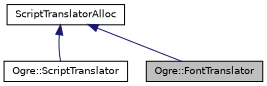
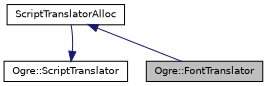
edge "Ogre::ScriptTranslator" -> "ScriptTranslatorAlloc": reversed
